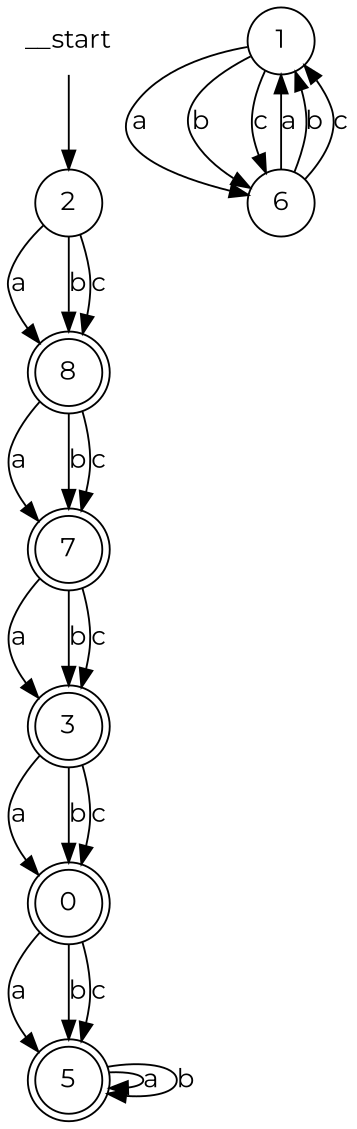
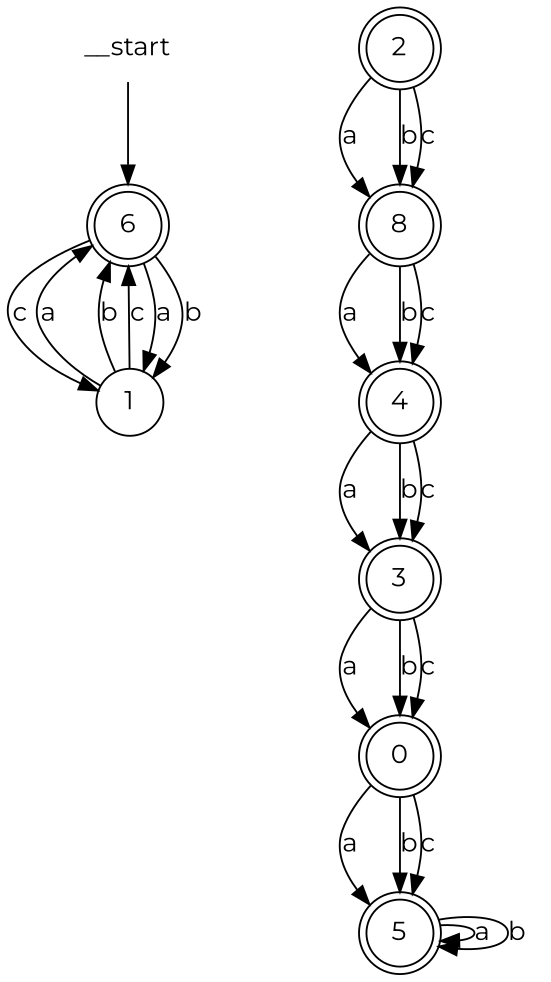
edge "__start" -> "2": now "__start" -> "6"
node "2": shape circle -> doublecircle
node "6": shape circle -> doublecircle
node "7": label "7" -> "4"
